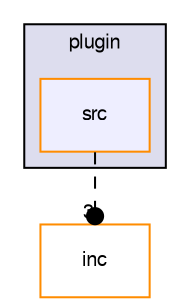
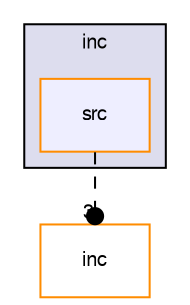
cluster "plugin": label "plugin" -> "inc"
